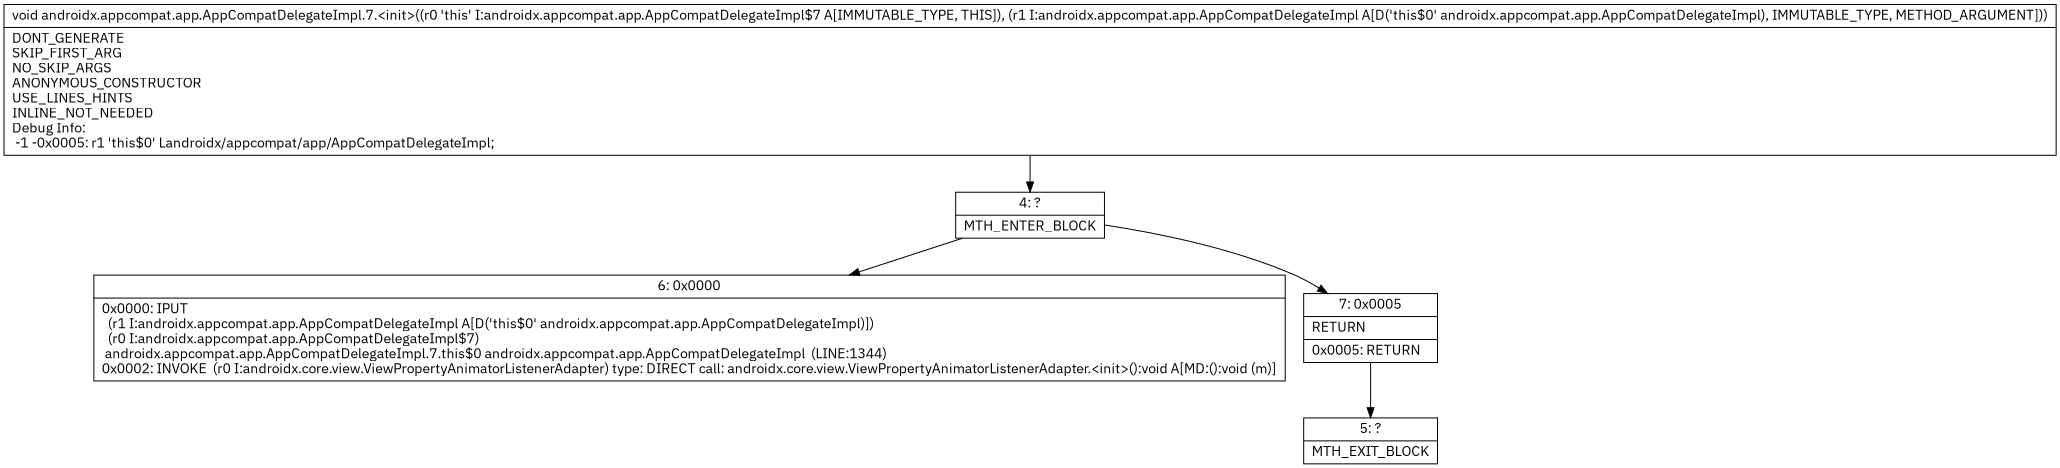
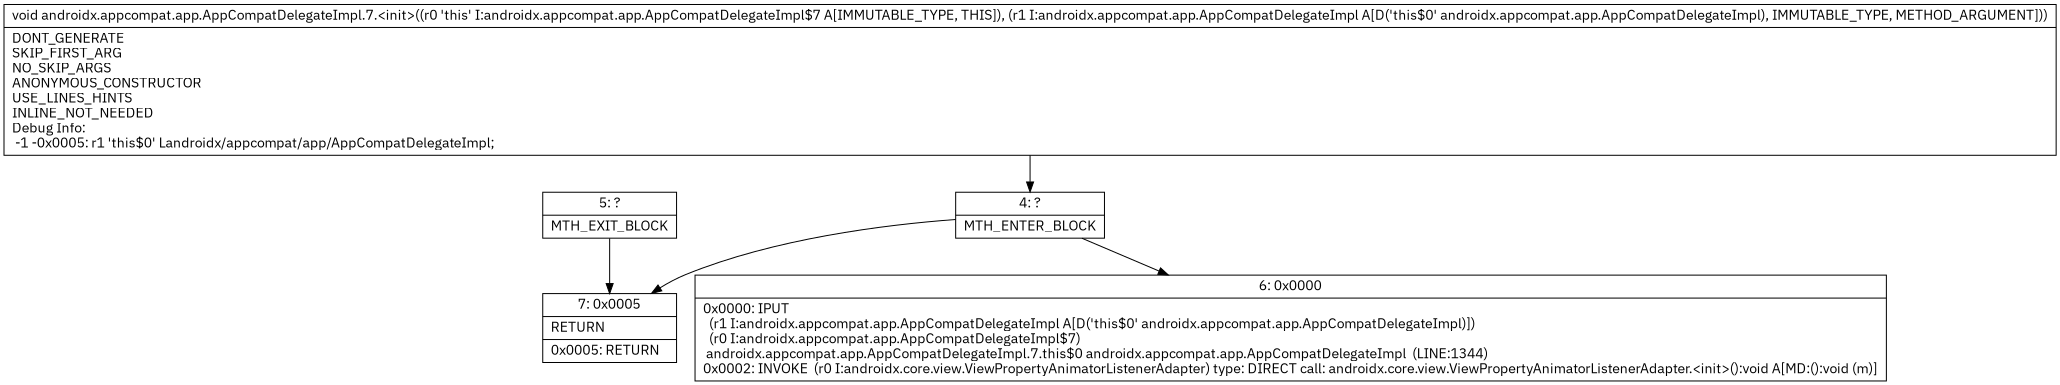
edge "7: 0x0005" -> "5: ?": reversed
